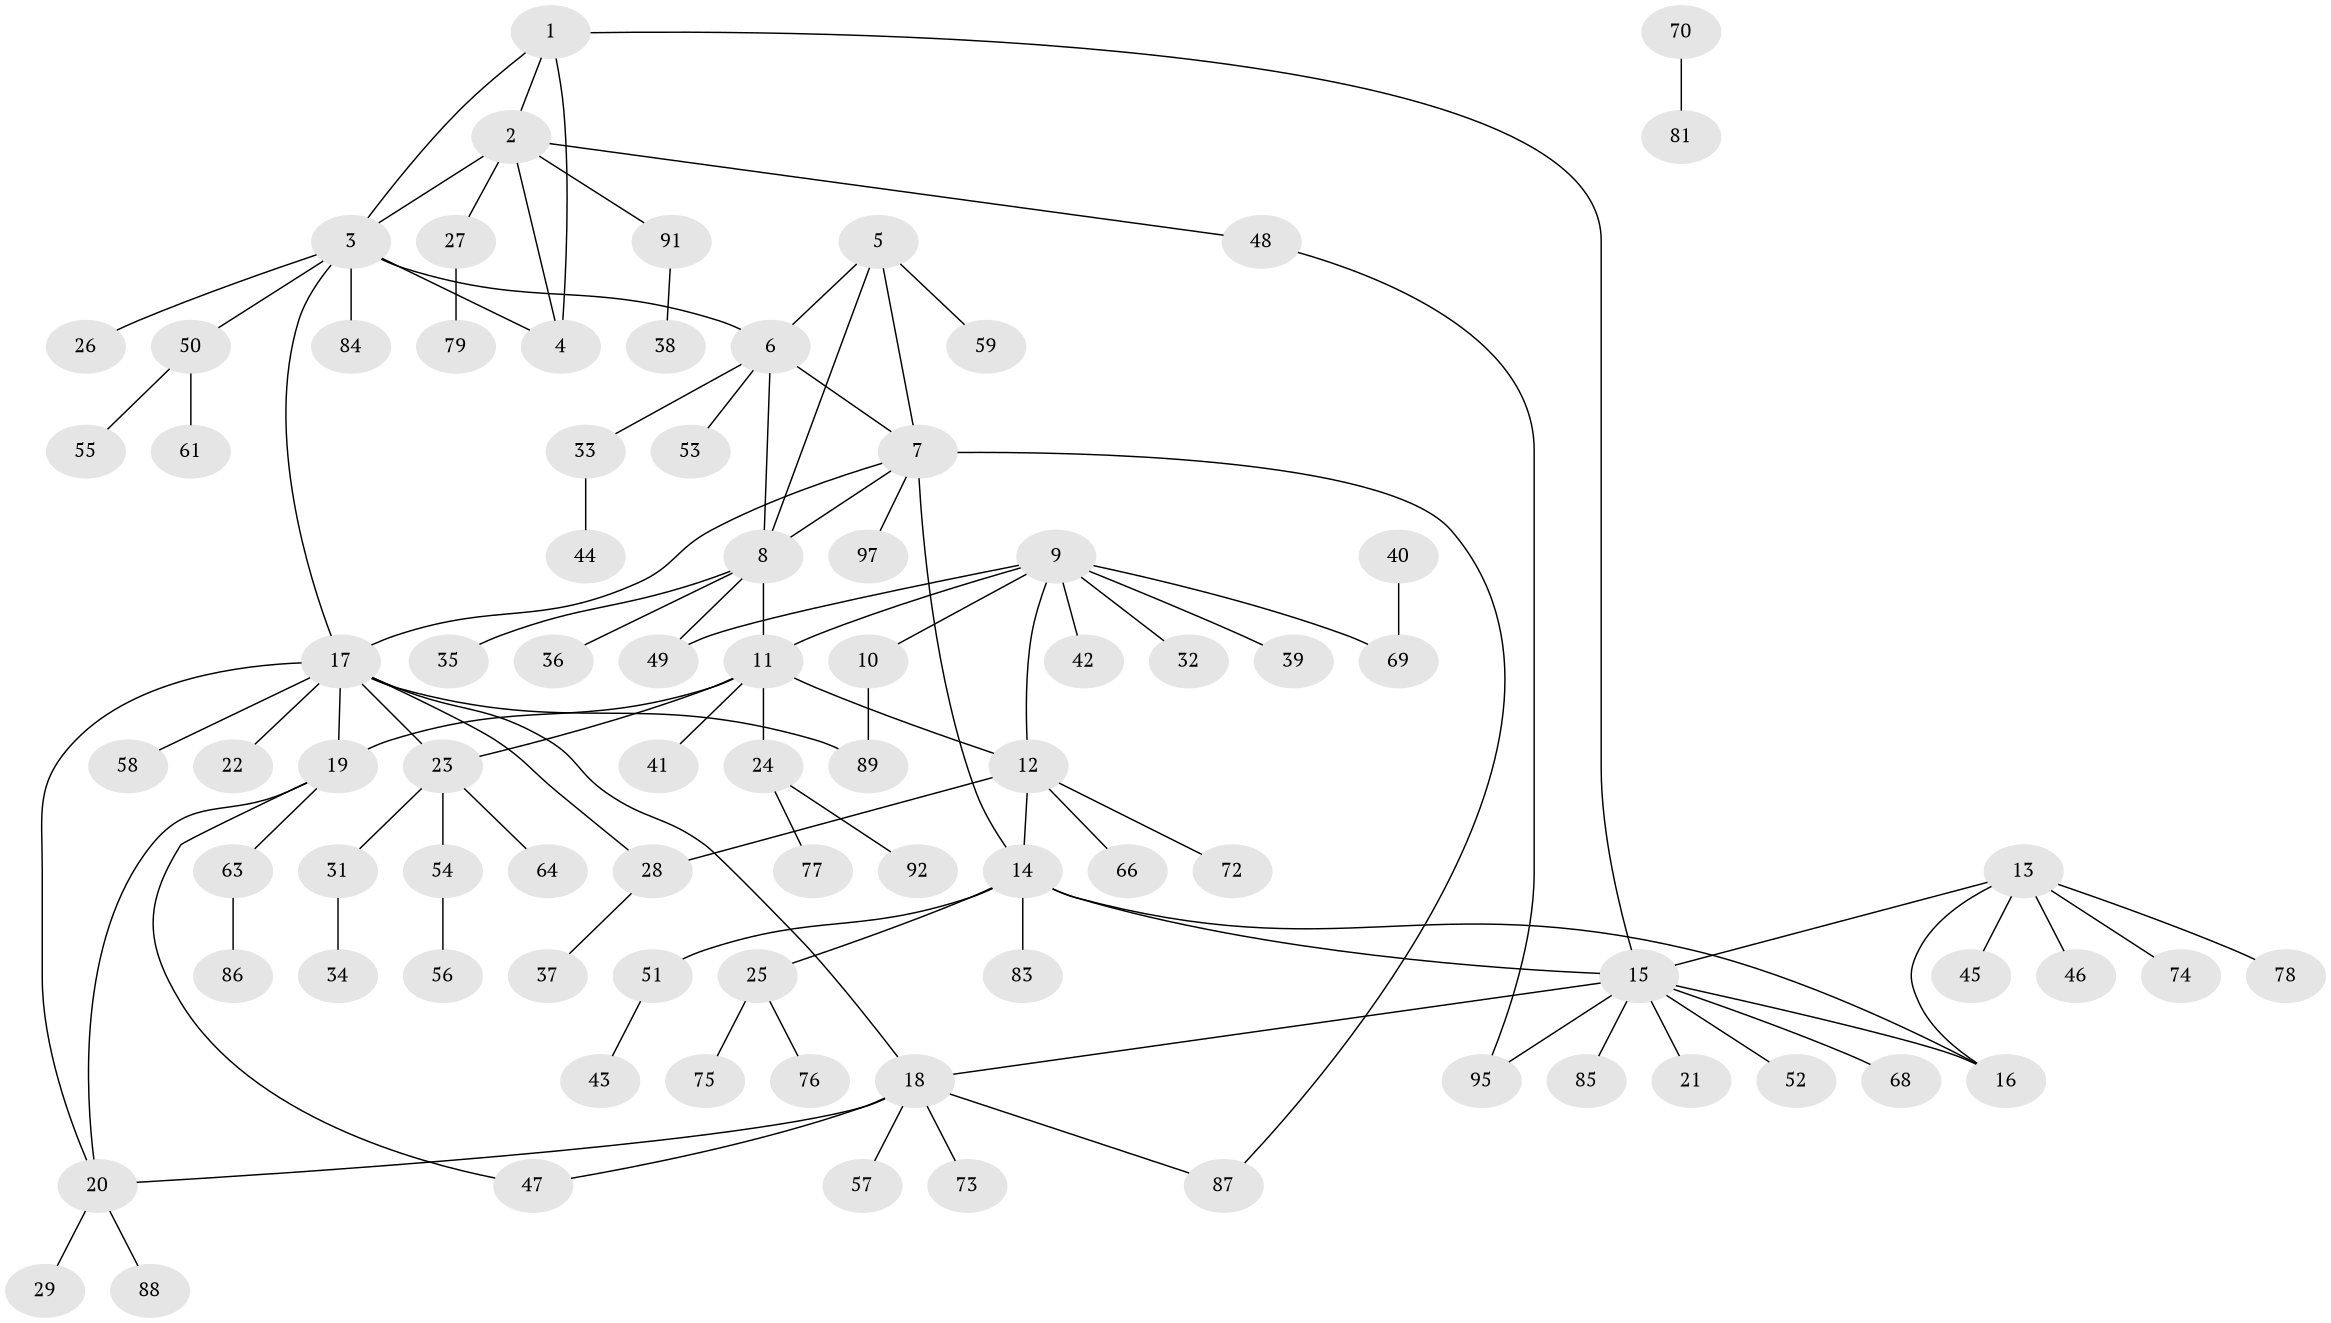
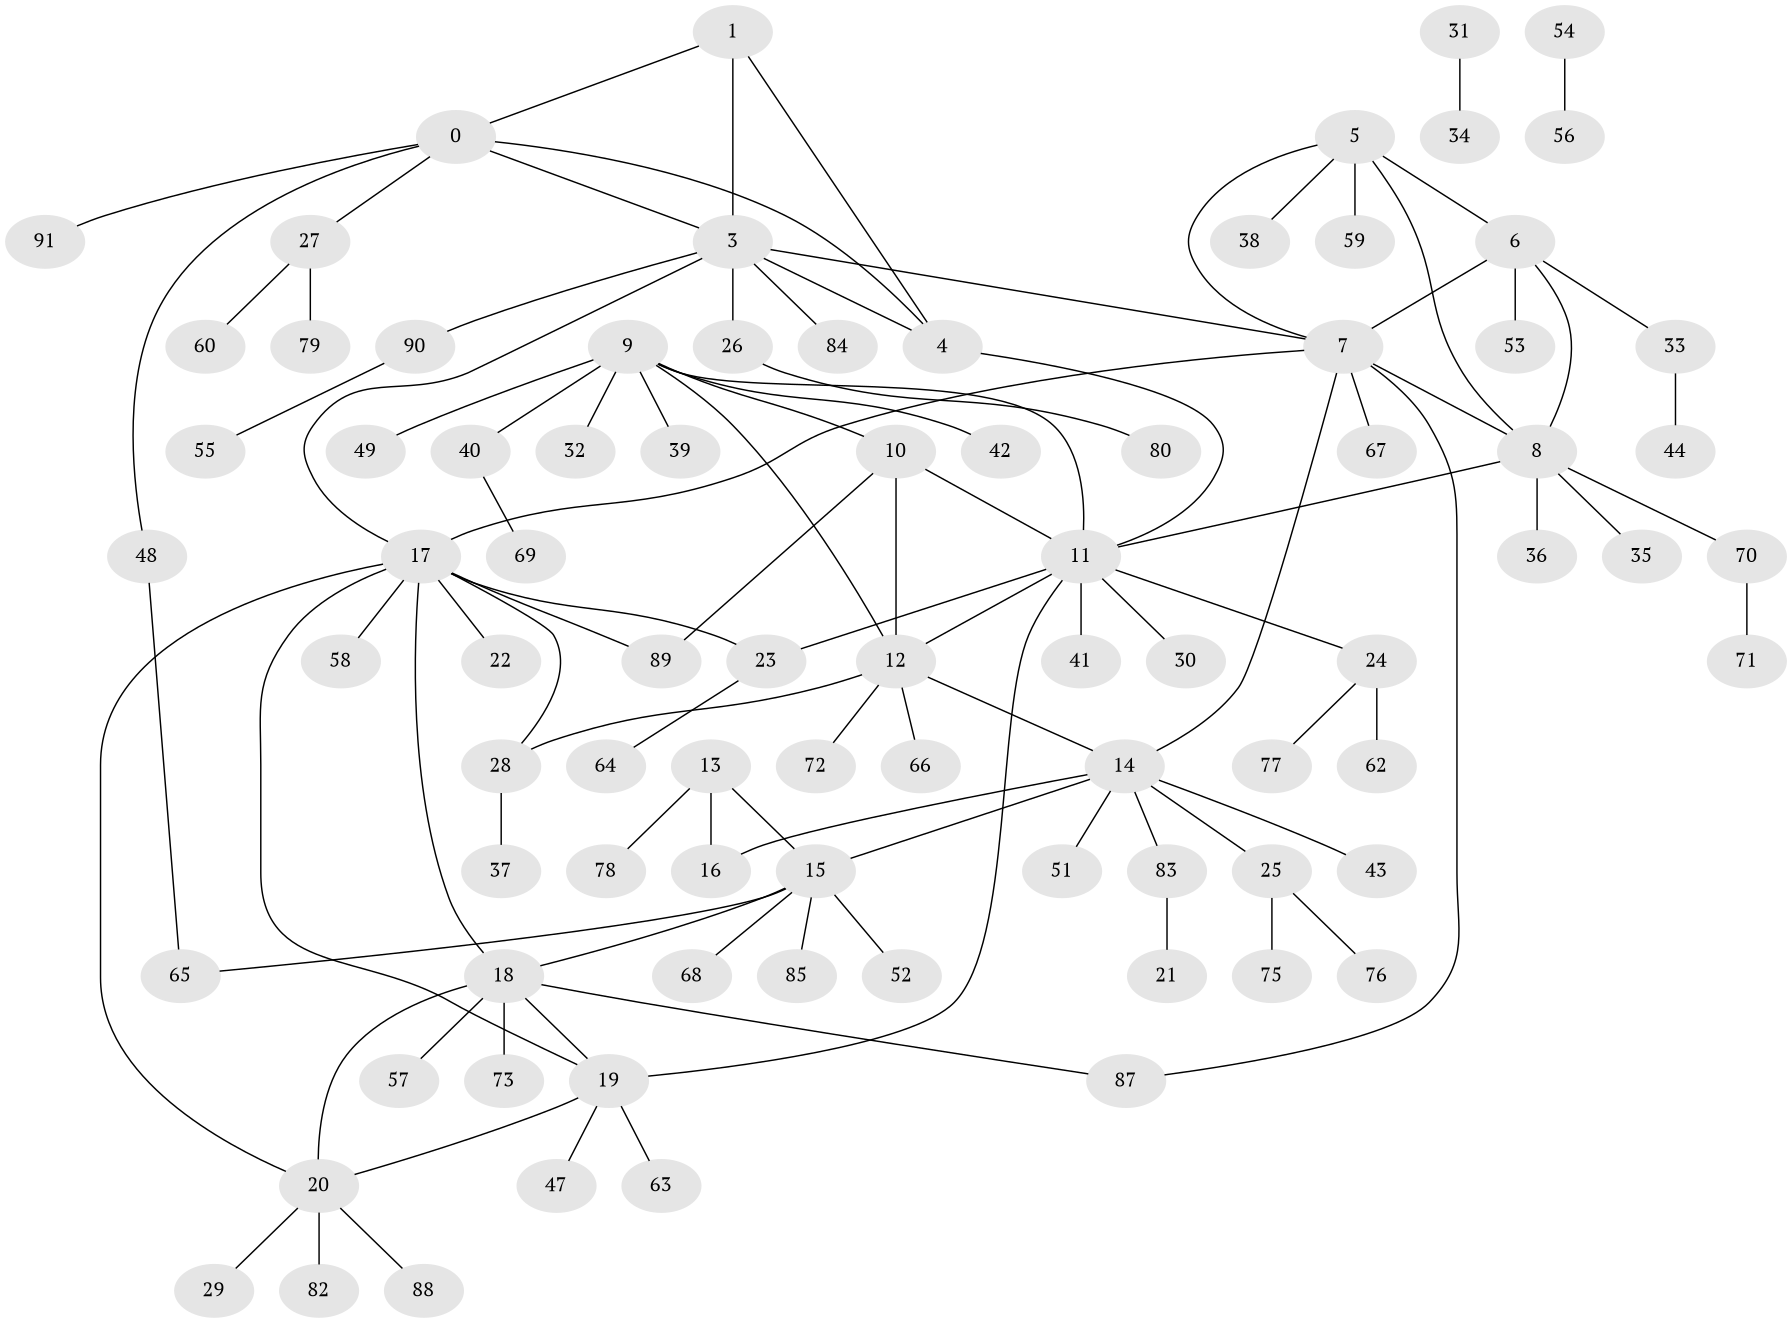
edge "1" -- "15": removed
node "2": label "2" -> "0"
node "81": label "81" -> "71"
edge "91" -- "38": now "5" -- "38"
edge "3" -- "6": now "3" -- "7"
node "50": label "50" -> "90"
node "60": added
edge "4" -- "11": added
node "61": removed
node "80": added
edge "10" -- "11": added
node "97": label "97" -> "67"
edge "10" -- "12": added
edge "9" -- "69": now "9" -- "40"
edge "8" -- "49": now "8" -- "70"
node "30": added
edge "23" -- "31": removed
edge "23" -- "54": removed
node "92": label "92" -> "62"
node "86": removed
node "45": removed
node "46": removed
node "74": removed
edge "15" -- "16": removed
edge "51" -- "43": now "14" -- "43"
edge "15" -- "21": now "83" -- "21"
node "95": label "95" -> "65"
edge "18" -- "47": now "18" -- "19"
node "82": added
